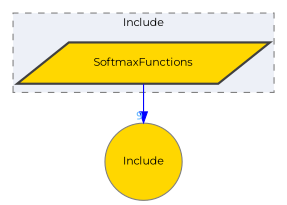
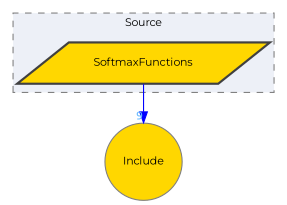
cluster "Include": label "Include" -> "Source"
